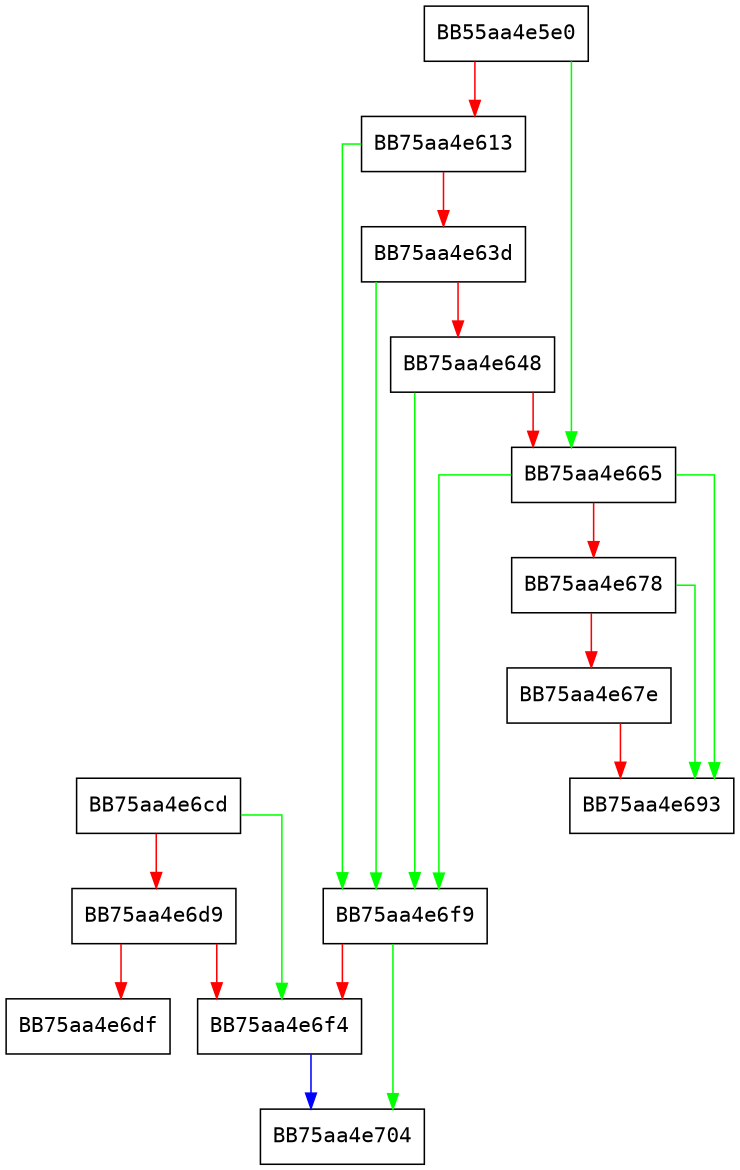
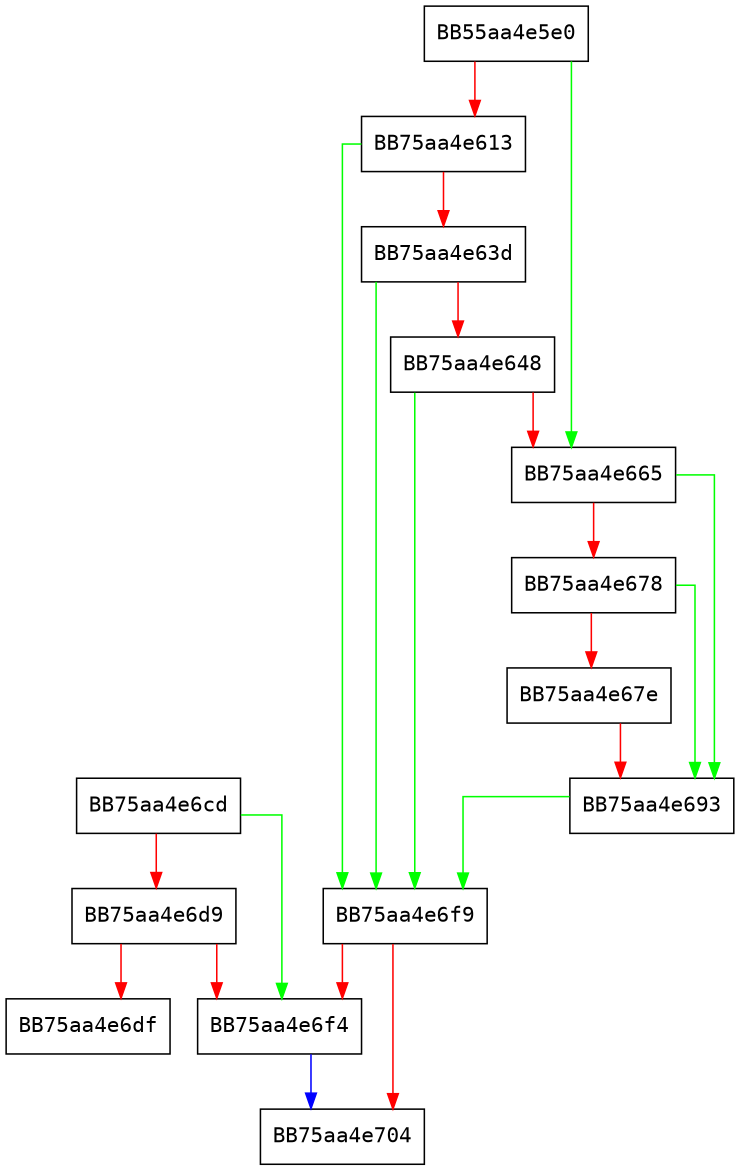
edge "BB75aa4e665" -> "BB75aa4e6f9": now "BB75aa4e693" -> "BB75aa4e6f9"
edge "BB75aa4e6f9" -> "BB75aa4e704": color green -> red
